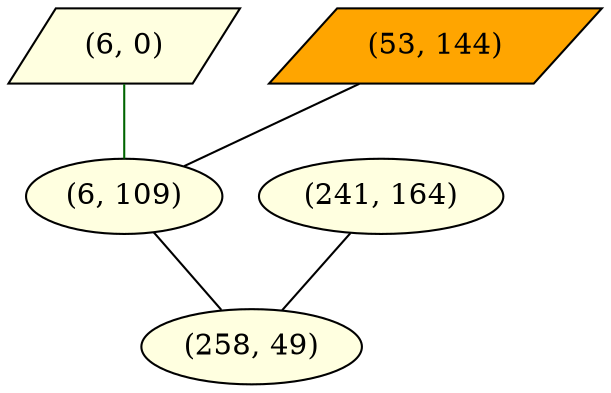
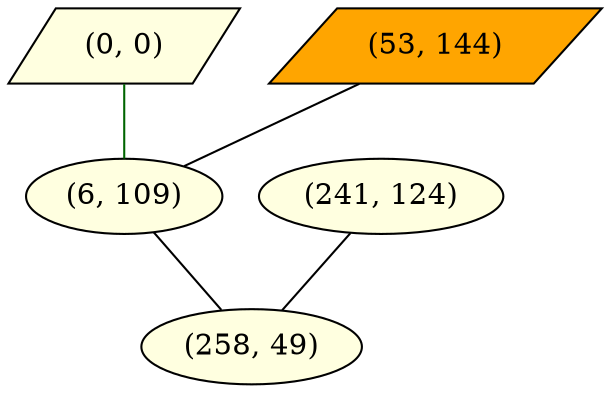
node "(6, 0)": label "(6, 0)" -> "(0, 0)"
node "(241, 164)": label "(241, 164)" -> "(241, 124)"
